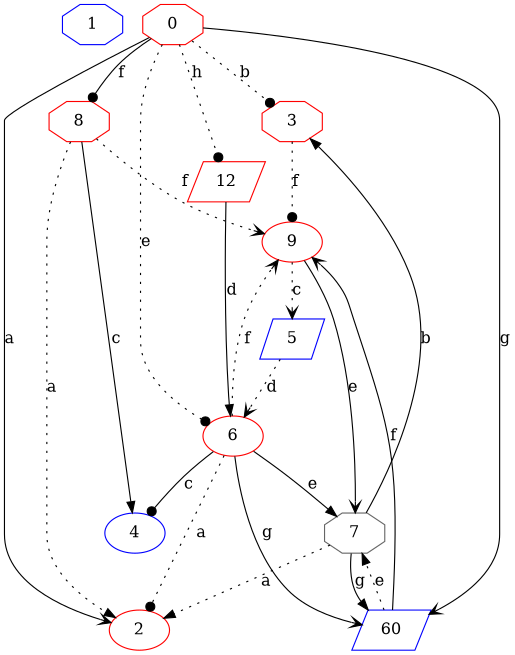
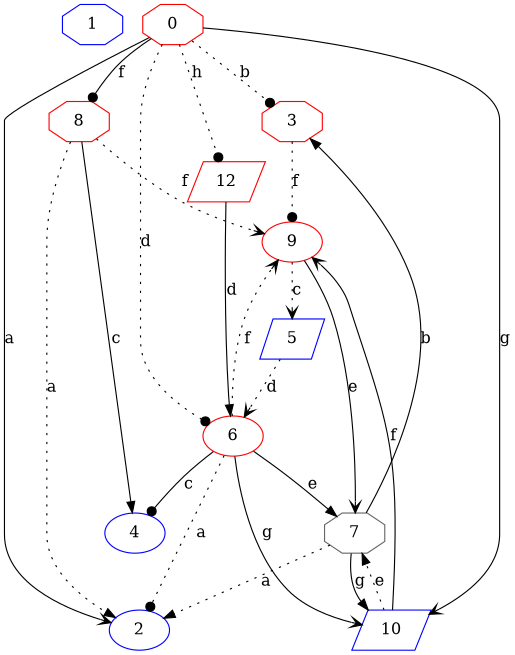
edge "0" -> "6": label "e" -> "d"
node "2": color red -> blue
node "60": label "60" -> "10"
